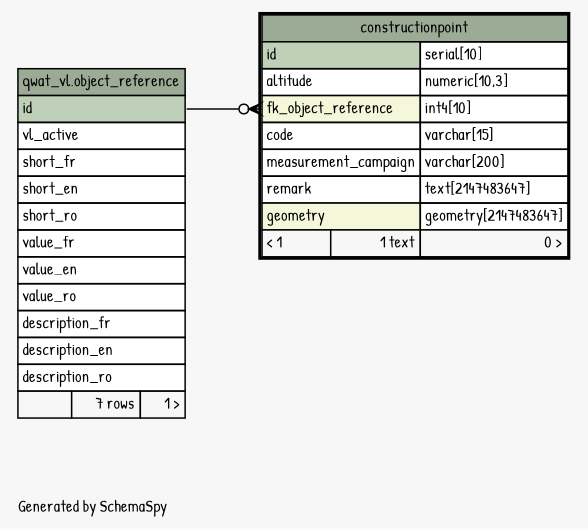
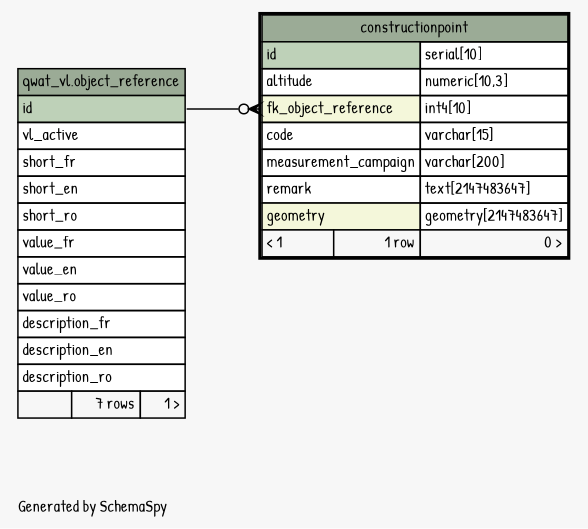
node "constructionpoint": text "1 text" -> "1 row"
